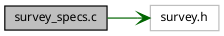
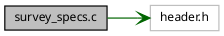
node "survey.h": label "survey.h" -> "header.h"
